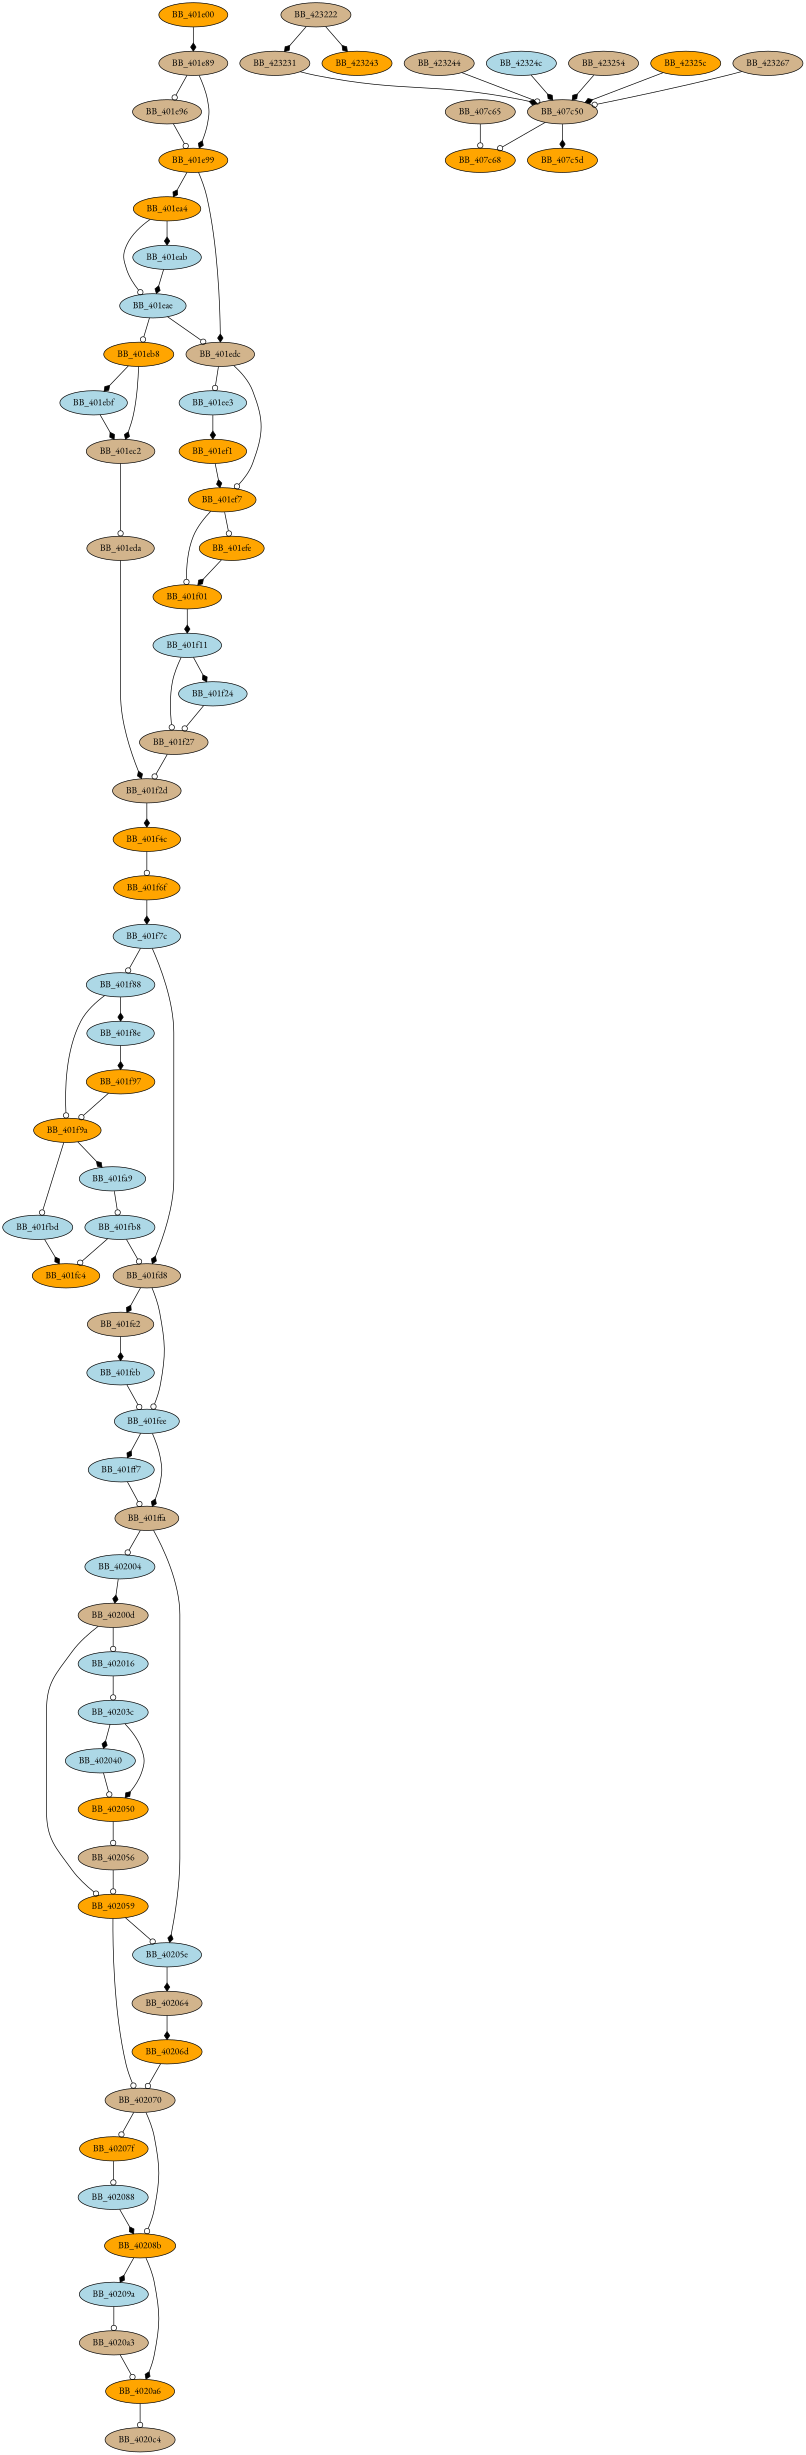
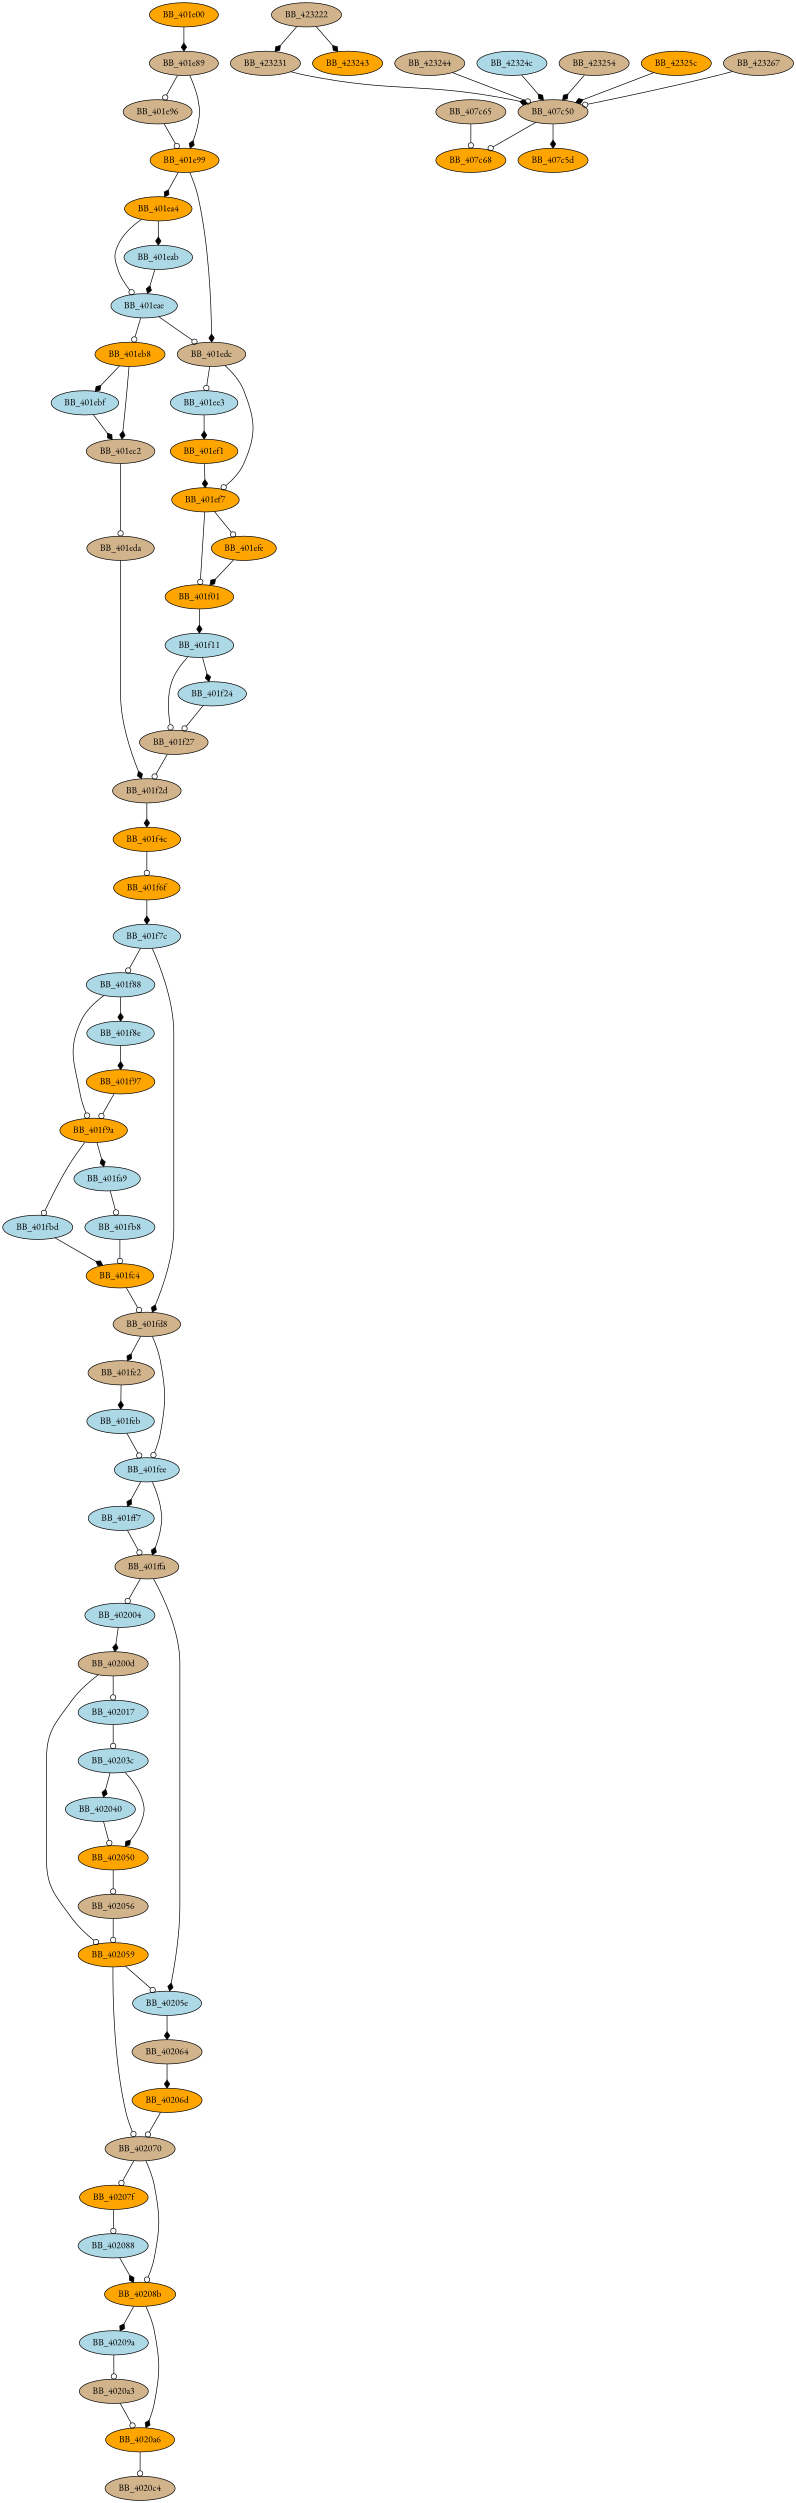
edge "BB_401fb8" -> "BB_401fd8": now "BB_401fc4" -> "BB_401fd8"
node "BB_402016": label "BB_402016" -> "BB_402017"
